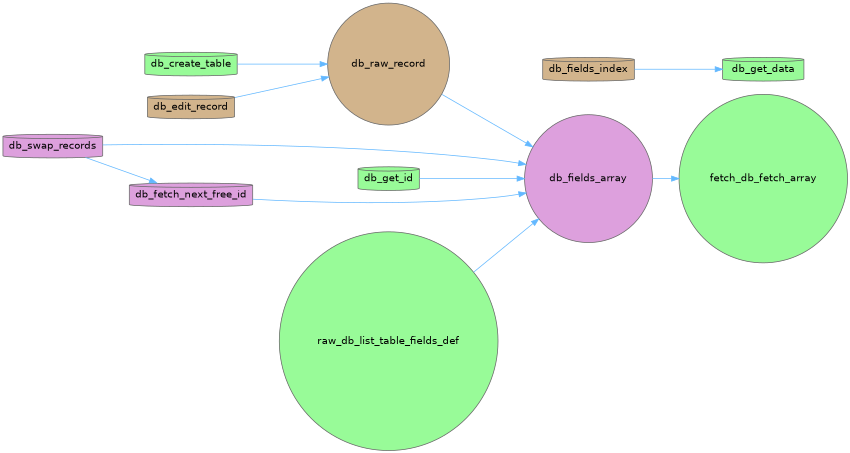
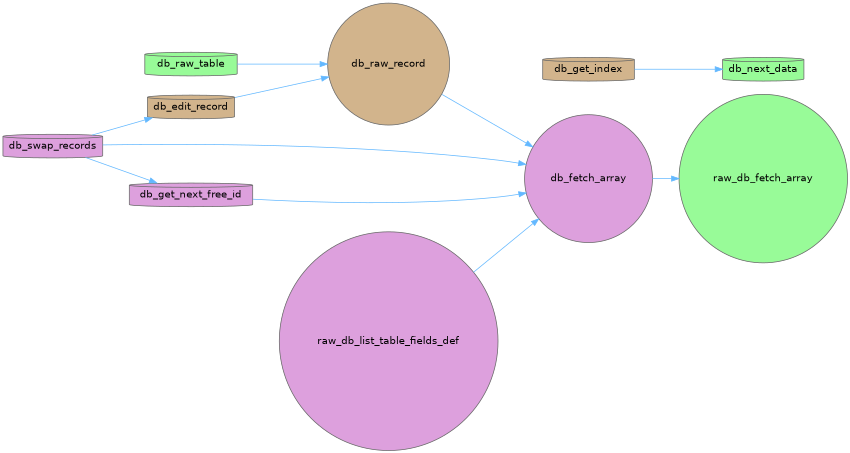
node "db_create_table": label "db_create_table" -> "db_raw_table"
node "db_fields_index": label "db_fields_index" -> "db_get_index"
node "db_get_data": label "db_get_data" -> "db_next_data"
edge "db_swap_records" -> "db_edit_record": added
node "db_get_id": removed
node "db_fields_array": label "db_fields_array" -> "db_fetch_array"
node "fetch_db_fetch_array": label "fetch_db_fetch_array" -> "raw_db_fetch_array"
node "db_fetch_next_free_id": label "db_fetch_next_free_id" -> "db_get_next_free_id"
node "raw_db_list_table_fields_def": fillcolor palegreen -> plum
